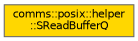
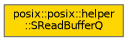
node "comms::posix::helper ::SReadBufferQ": label "comms::posix::helper ::SReadBufferQ" -> "posix::posix::helper ::SReadBufferQ"
